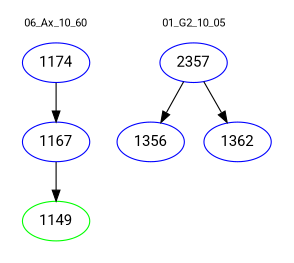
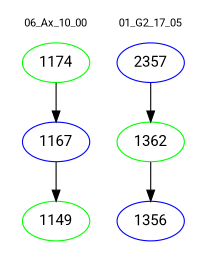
cluster "06_Ax_10_60": label "06_Ax_10_60" -> "06_Ax_10_00"
cluster "01_G2_10_05": label "01_G2_10_05" -> "01_G2_17_05"
node "1174": color blue -> green
edge "2357" -> "1356": now "1362" -> "1356"
node "1362": color blue -> green
